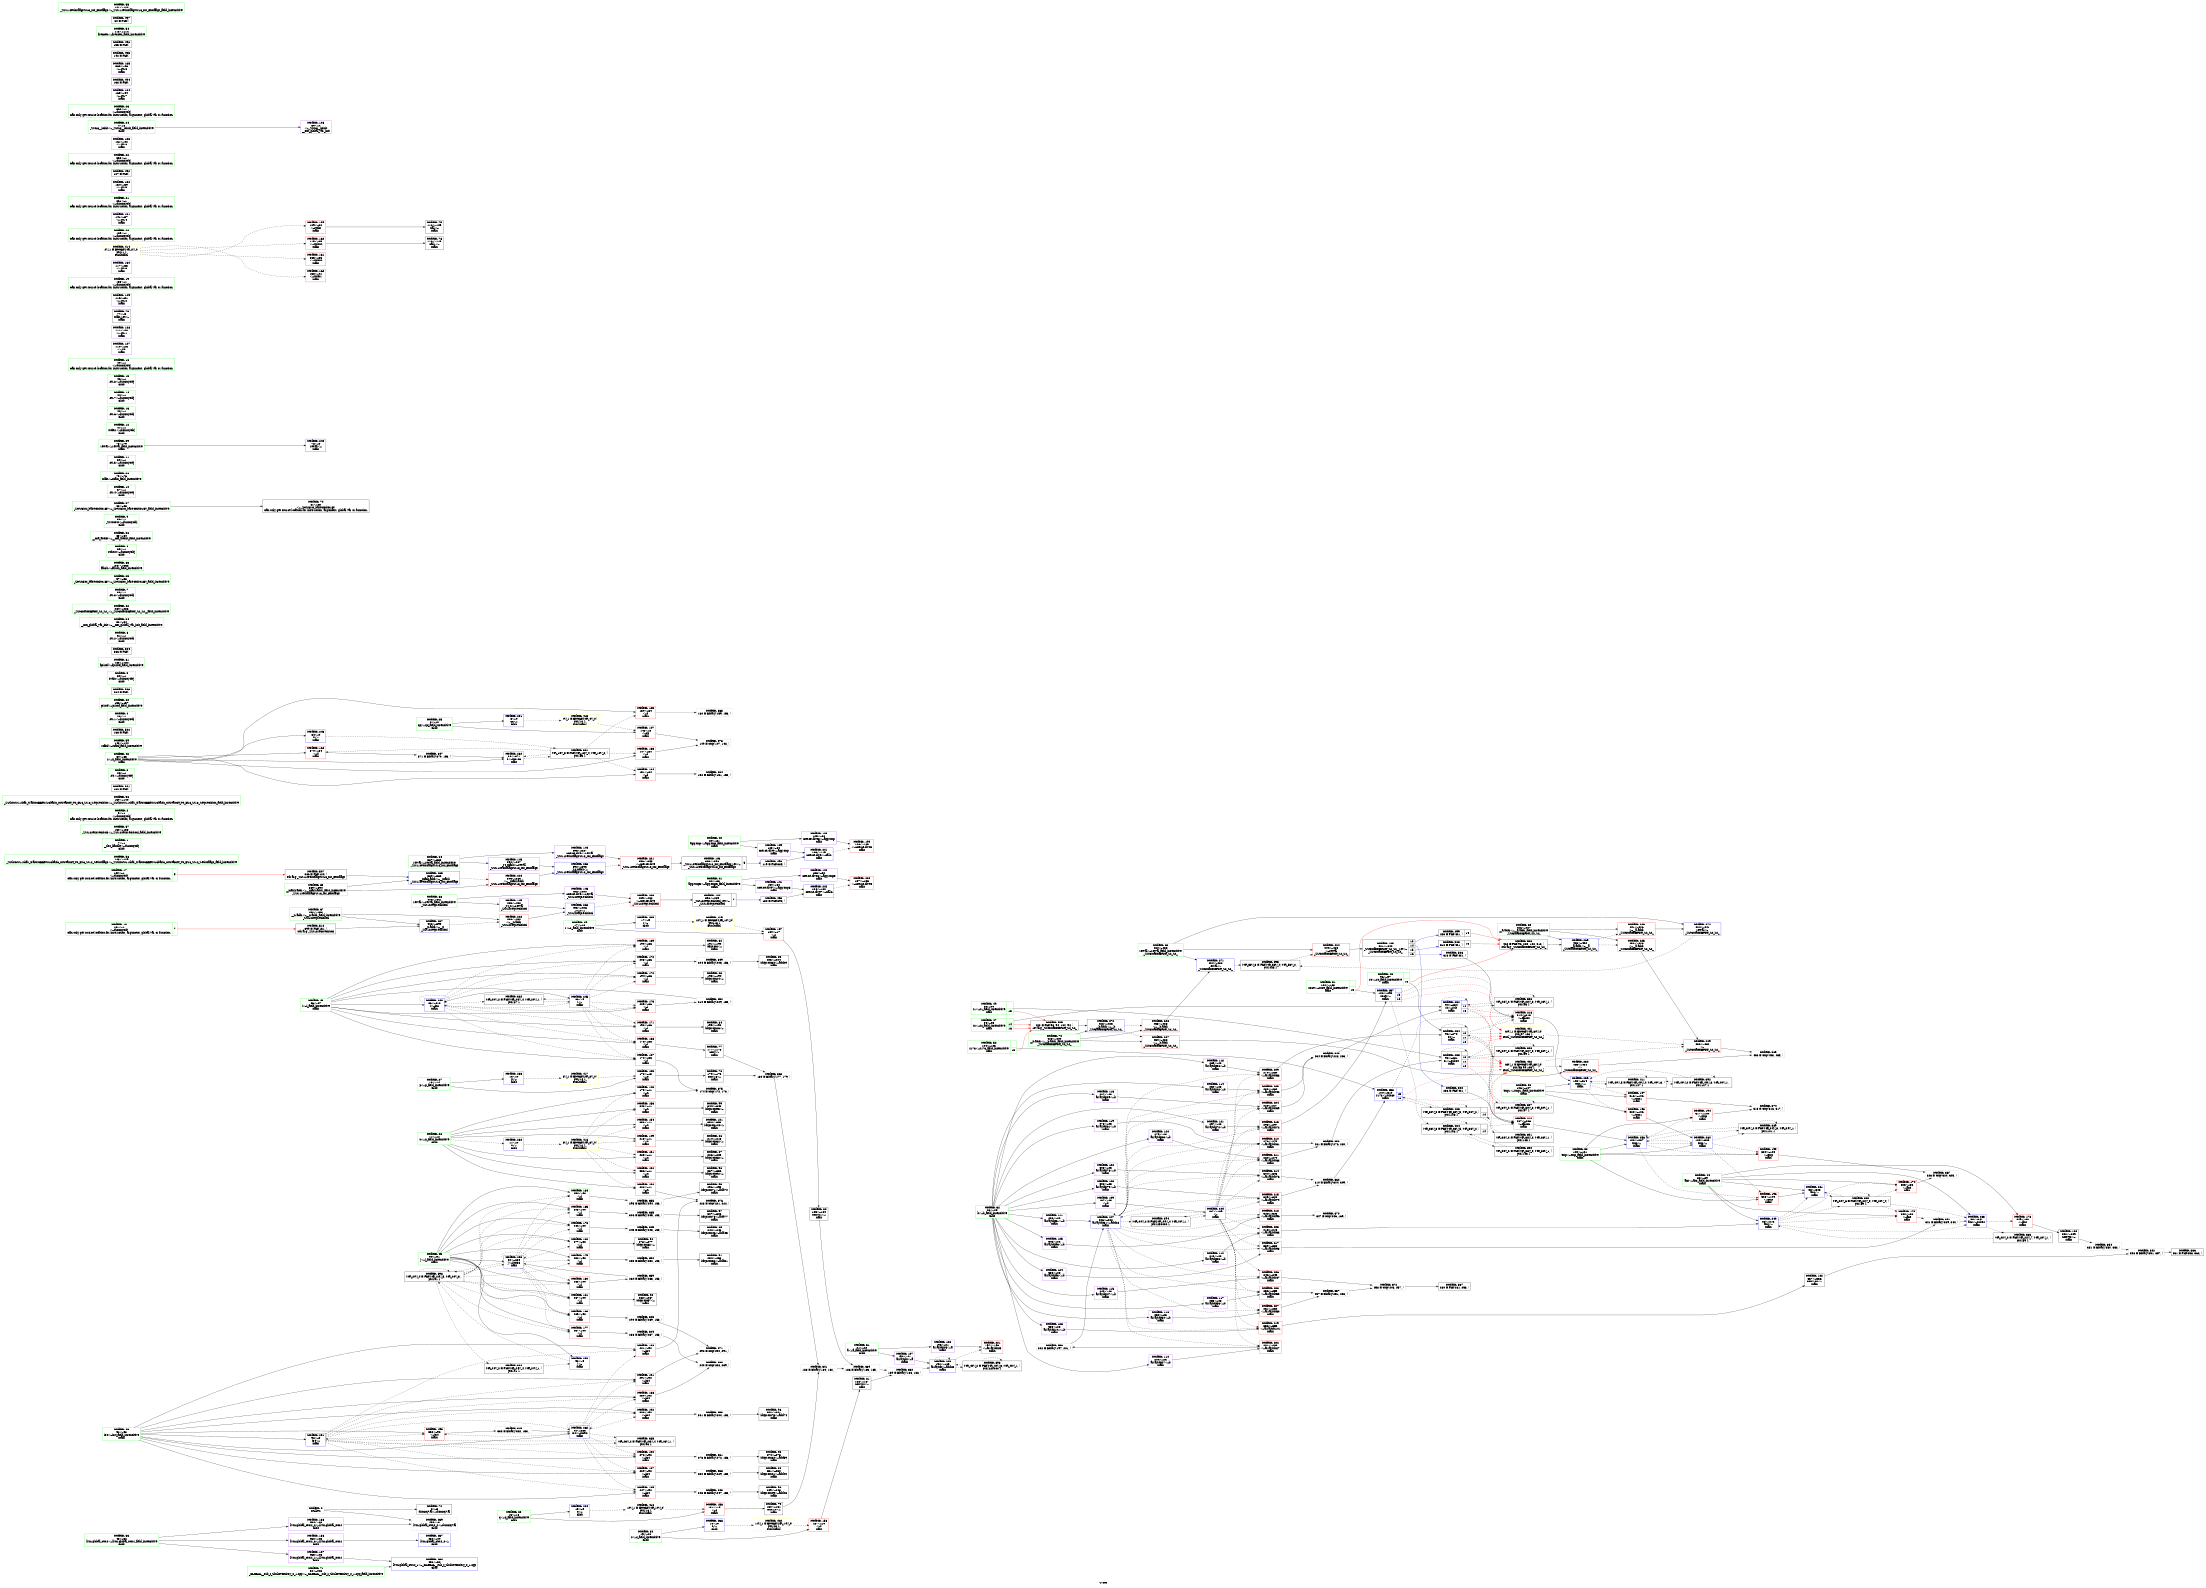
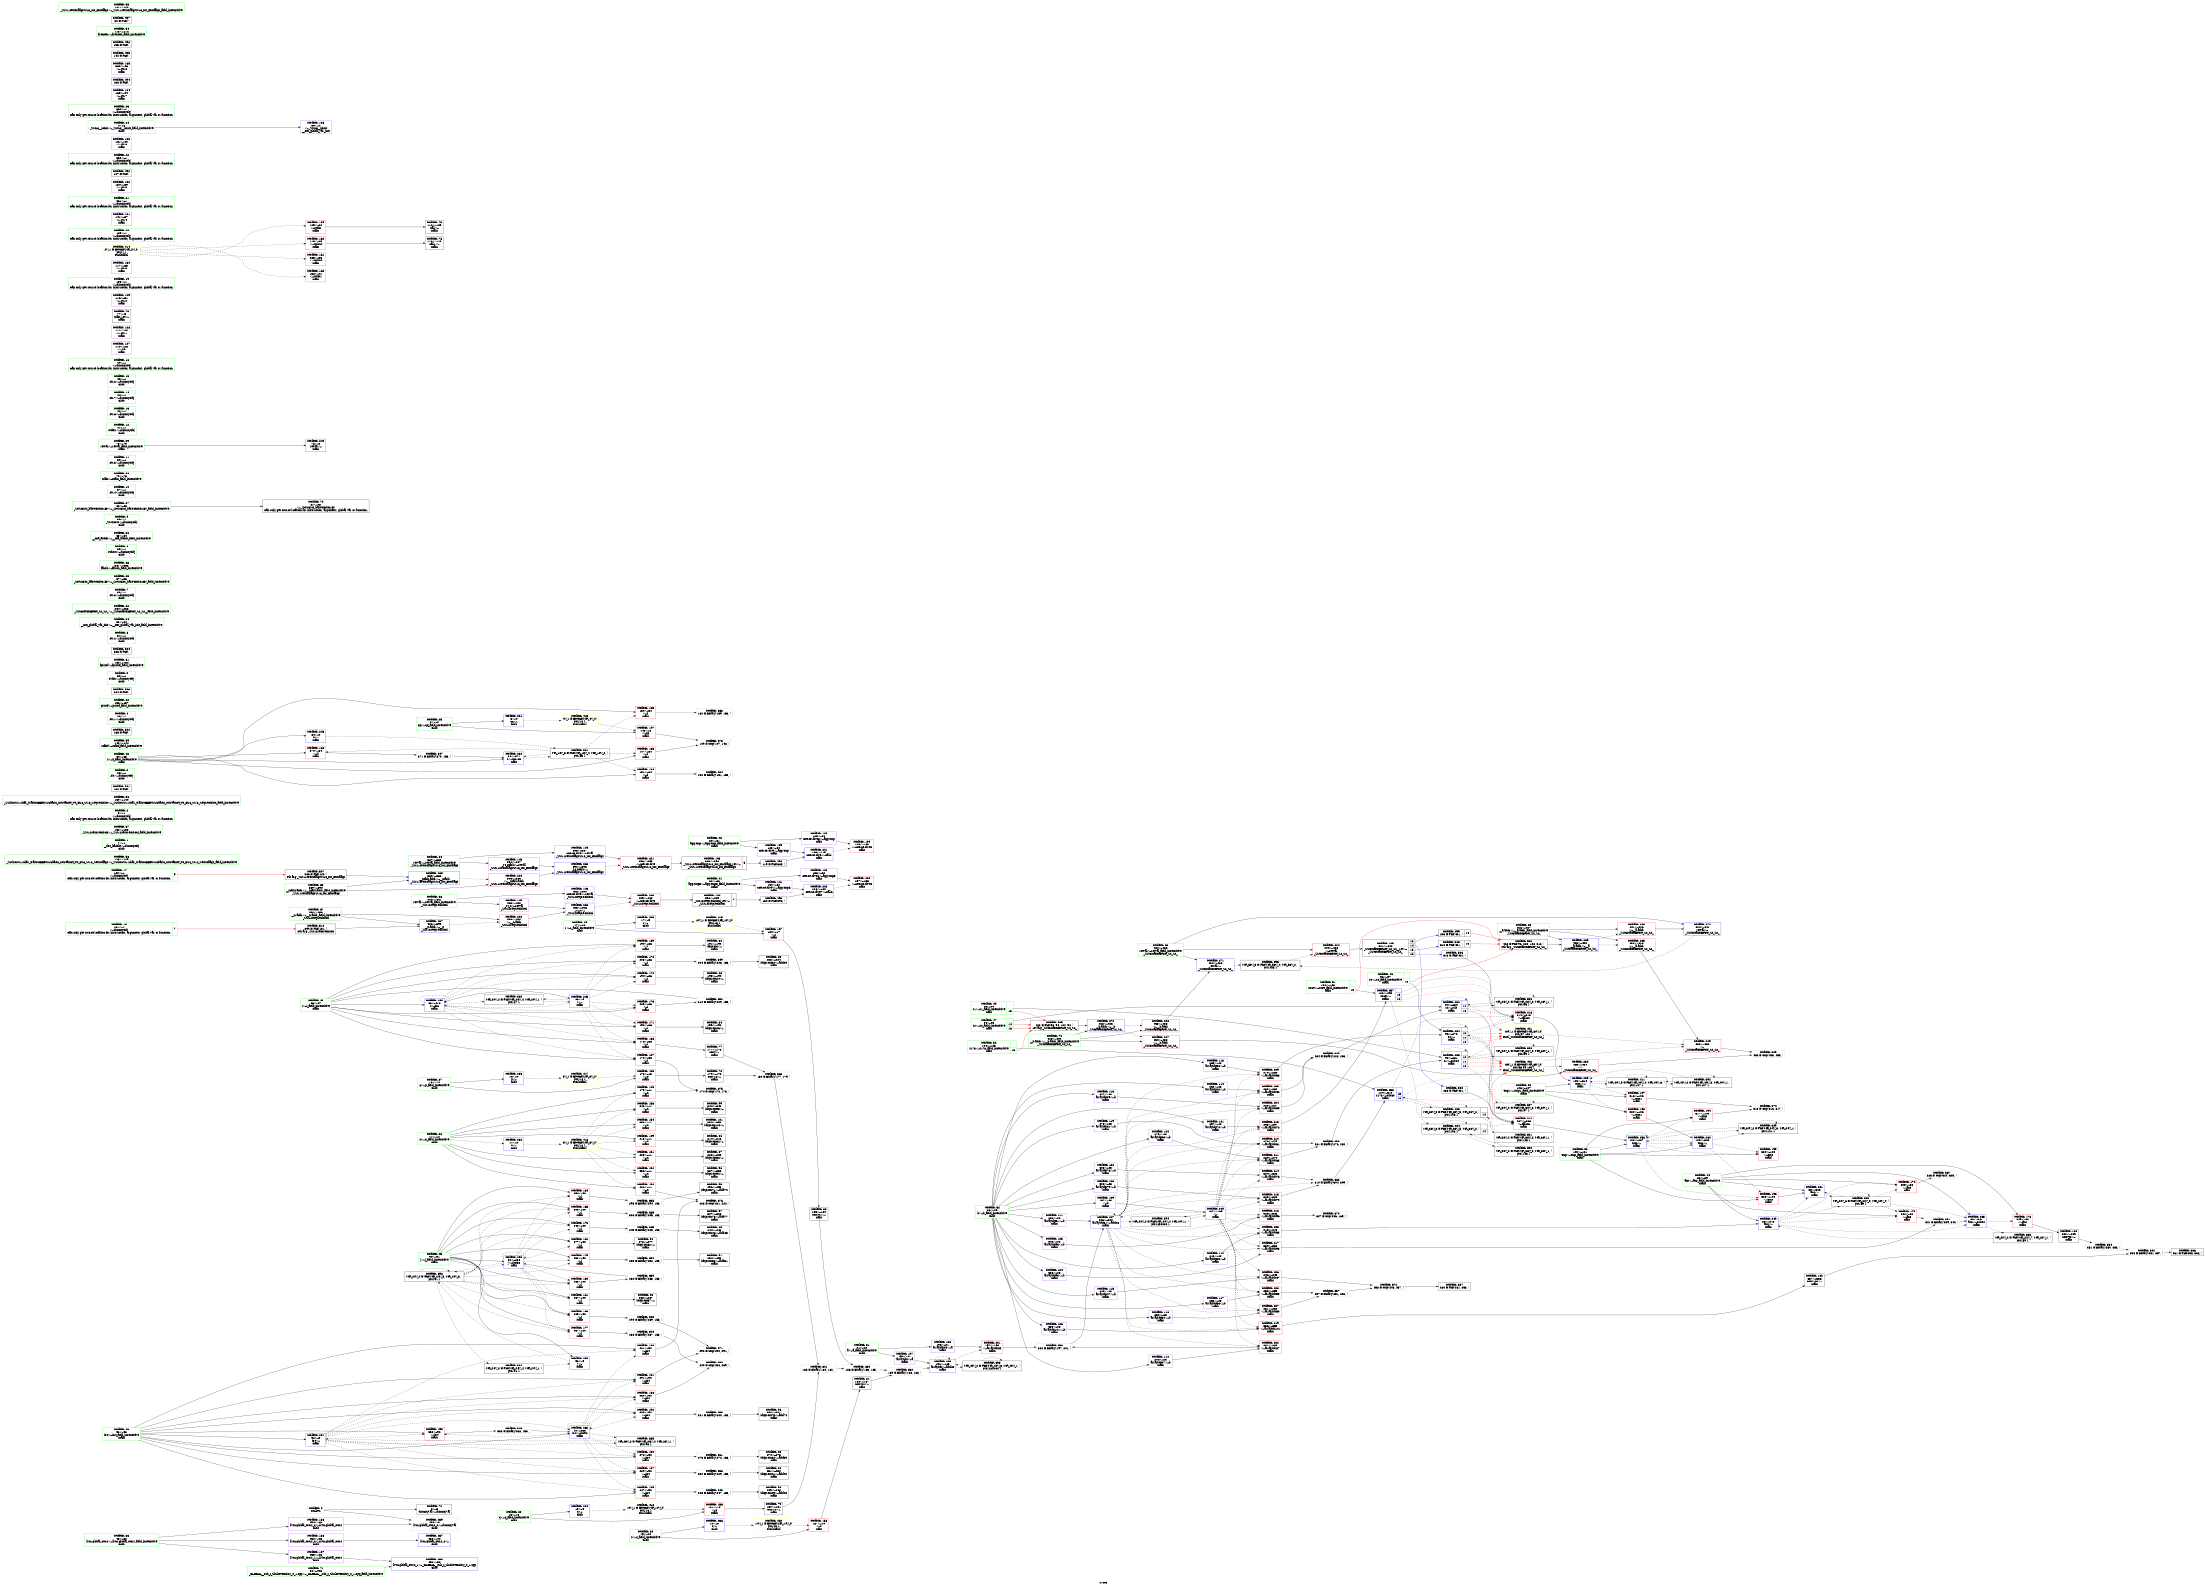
edge "NodeID: 195" -> "NodeID: 367": removed
edge "NodeID: 247" -> "NodeID: 214": now "NodeID: 247" -> "NodeID: 362"
node "NodeID: 184": color green -> red
edge "NodeID: 398" -> "NodeID: 253": color black -> blue
edge "NodeID: 201" -> "NodeID: 356": added
